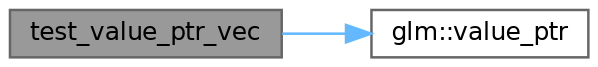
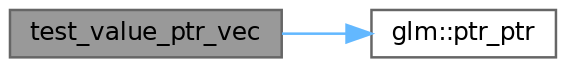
node "glm::value_ptr": label "glm::value_ptr" -> "glm::ptr_ptr"
